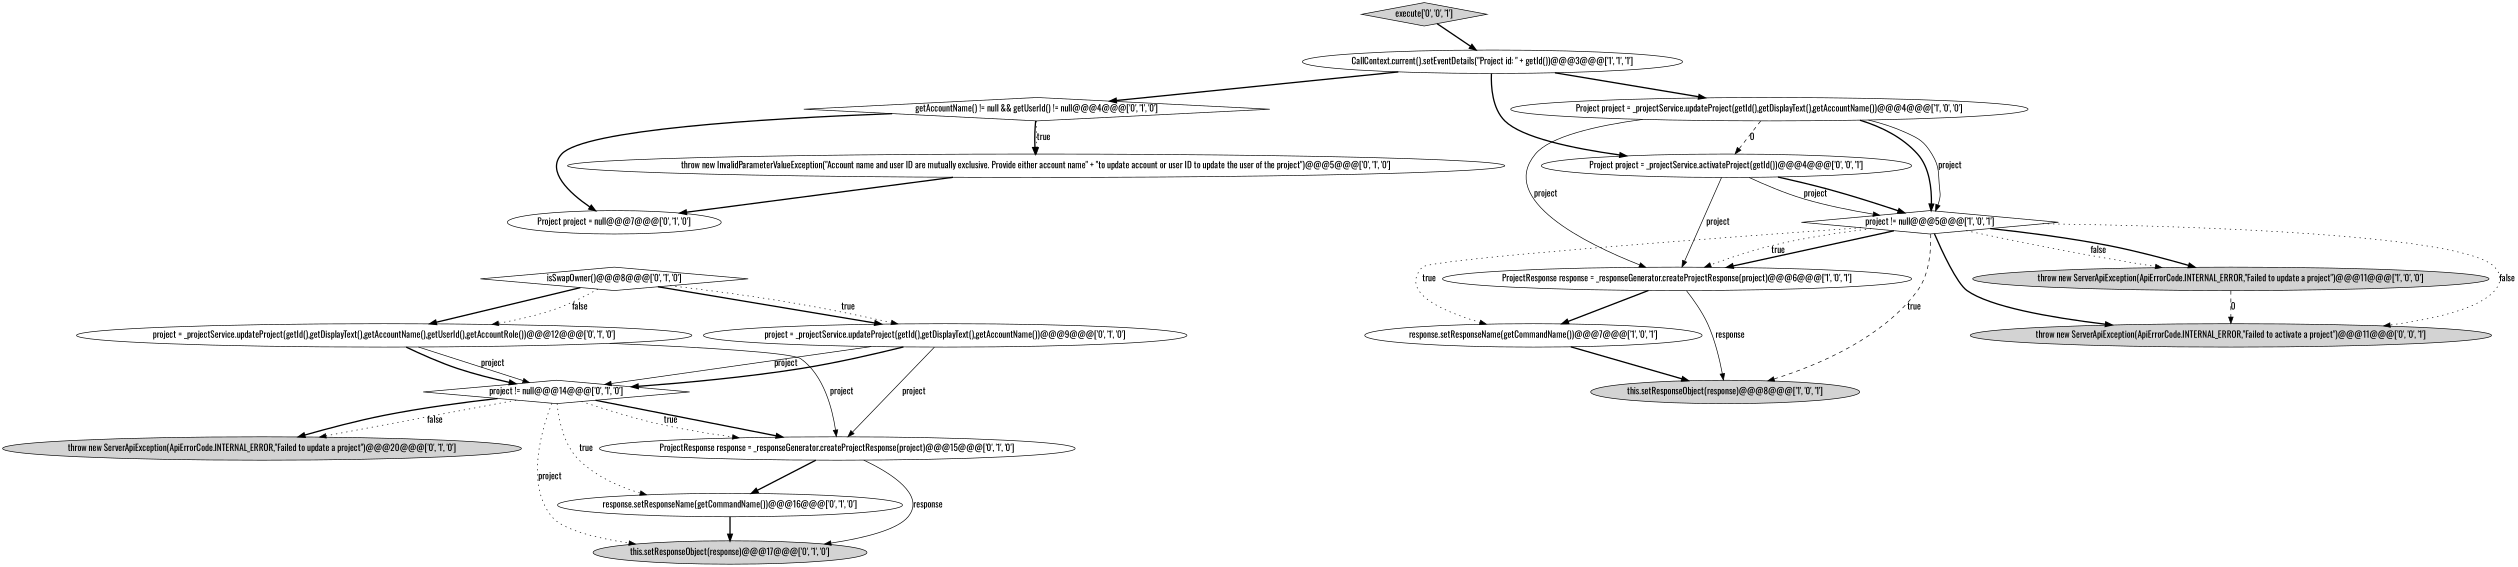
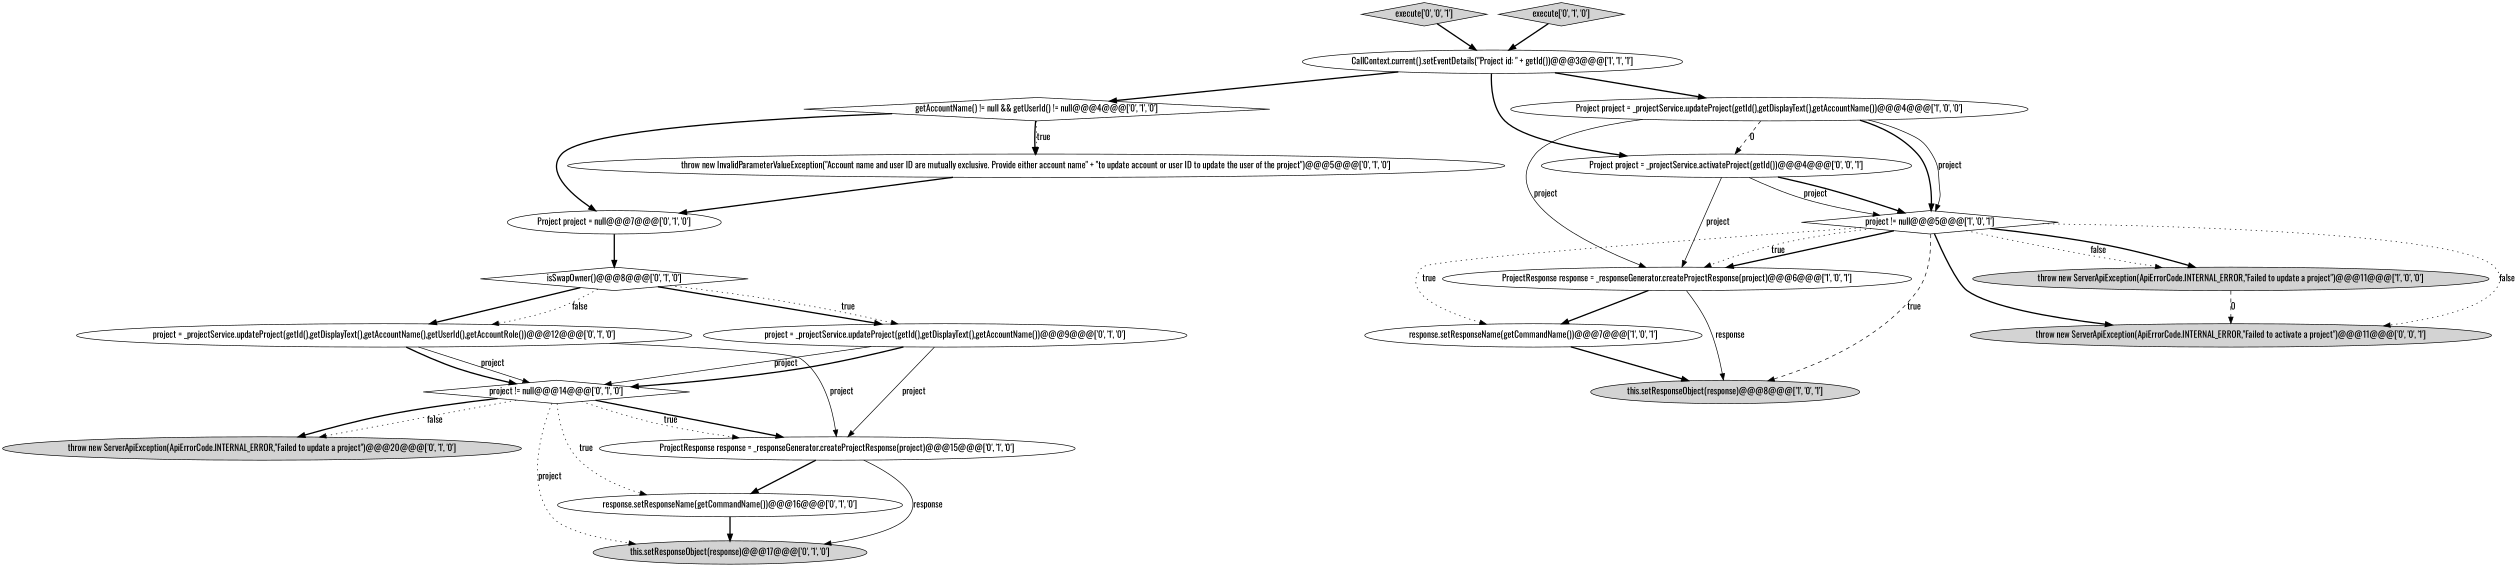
node "execute['0', '1', '0']": added
edge "Project project = null@@@7@@@['0', '1', '0']" -> "isSwapOwner()@@@8@@@['0', '1', '0']": added
